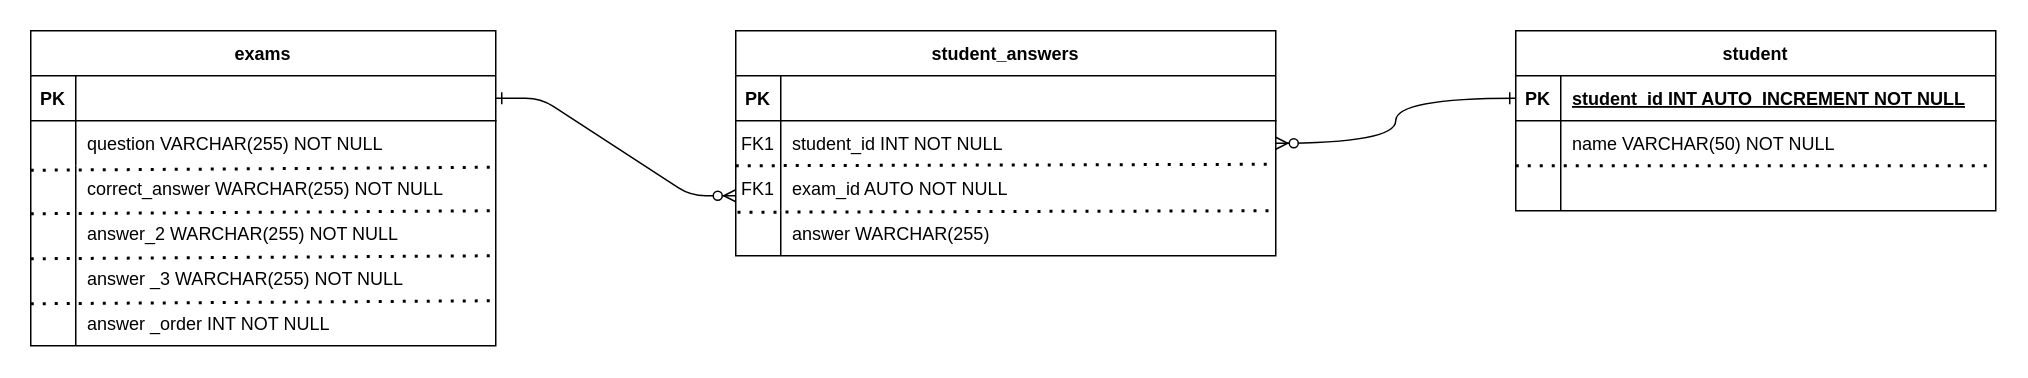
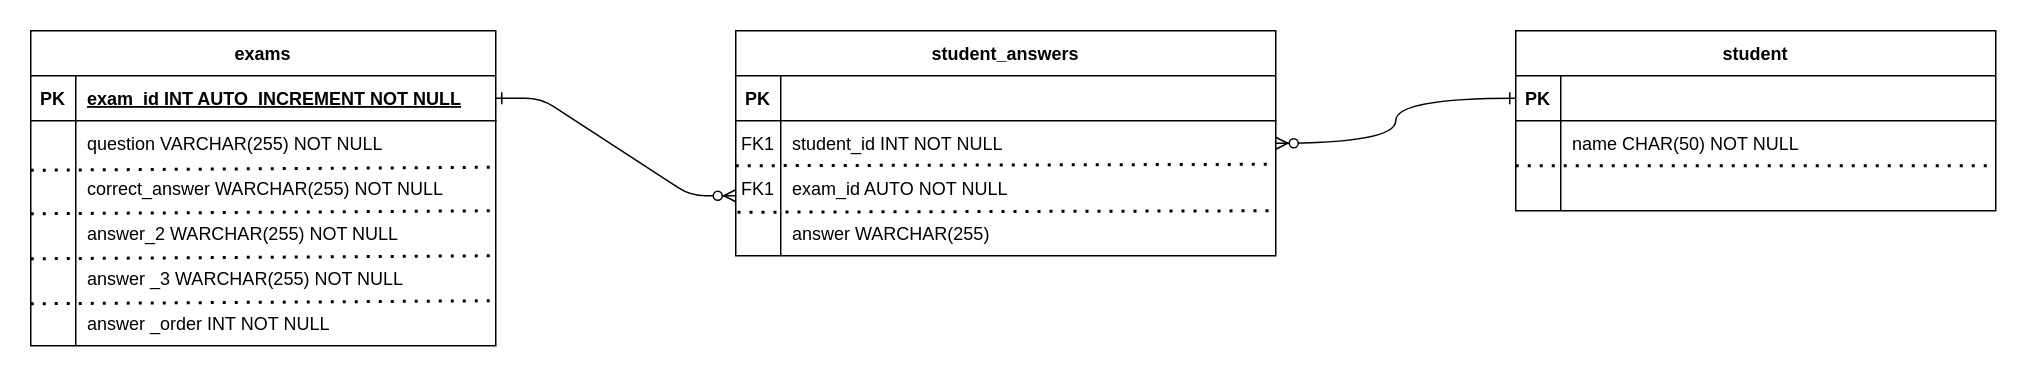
node "exam_id INT AUTO_INCREMENT NOT NULL": added
node "student_id INT AUTO_INCREMENT NOT NULL": removed
node "name VARCHAR(50) NOT NULL": label "name VARCHAR(50) NOT NULL" -> "name CHAR(50) NOT NULL"
